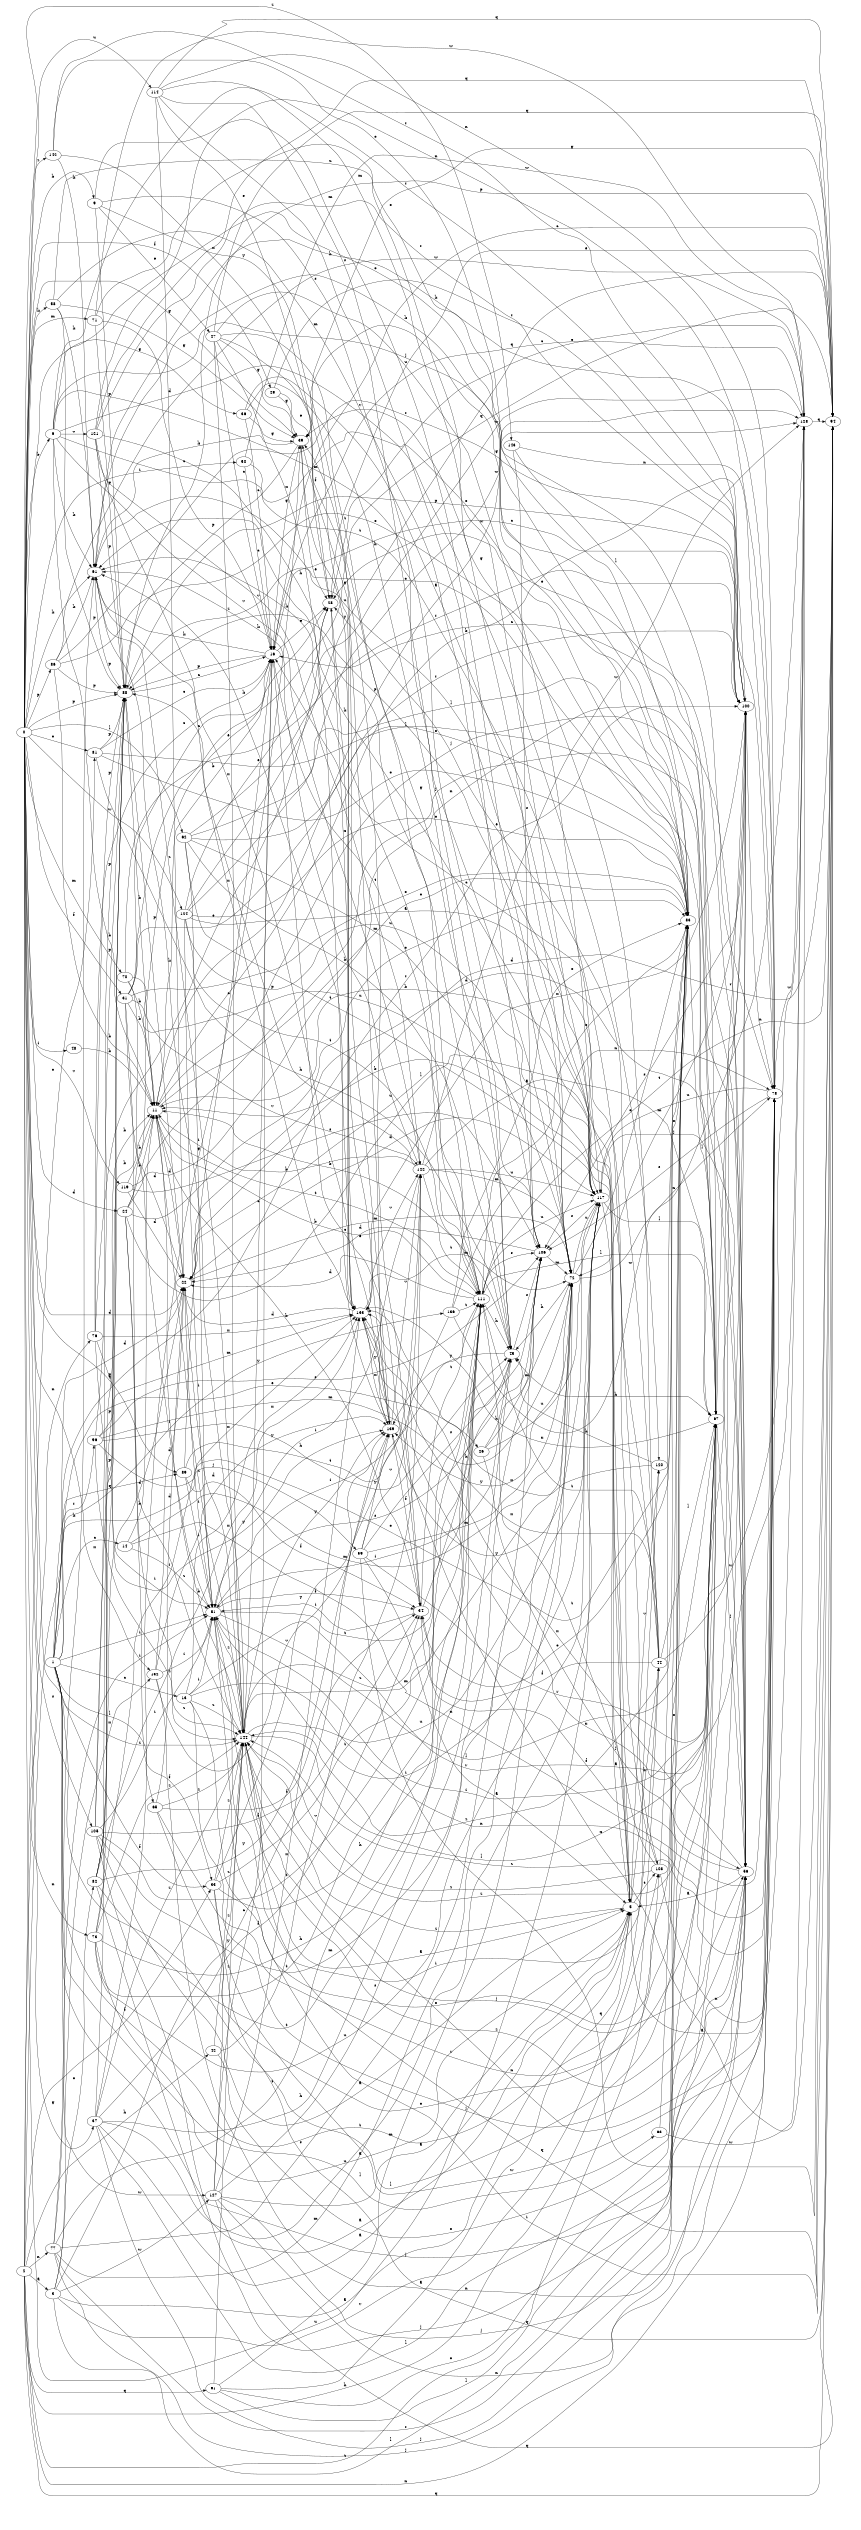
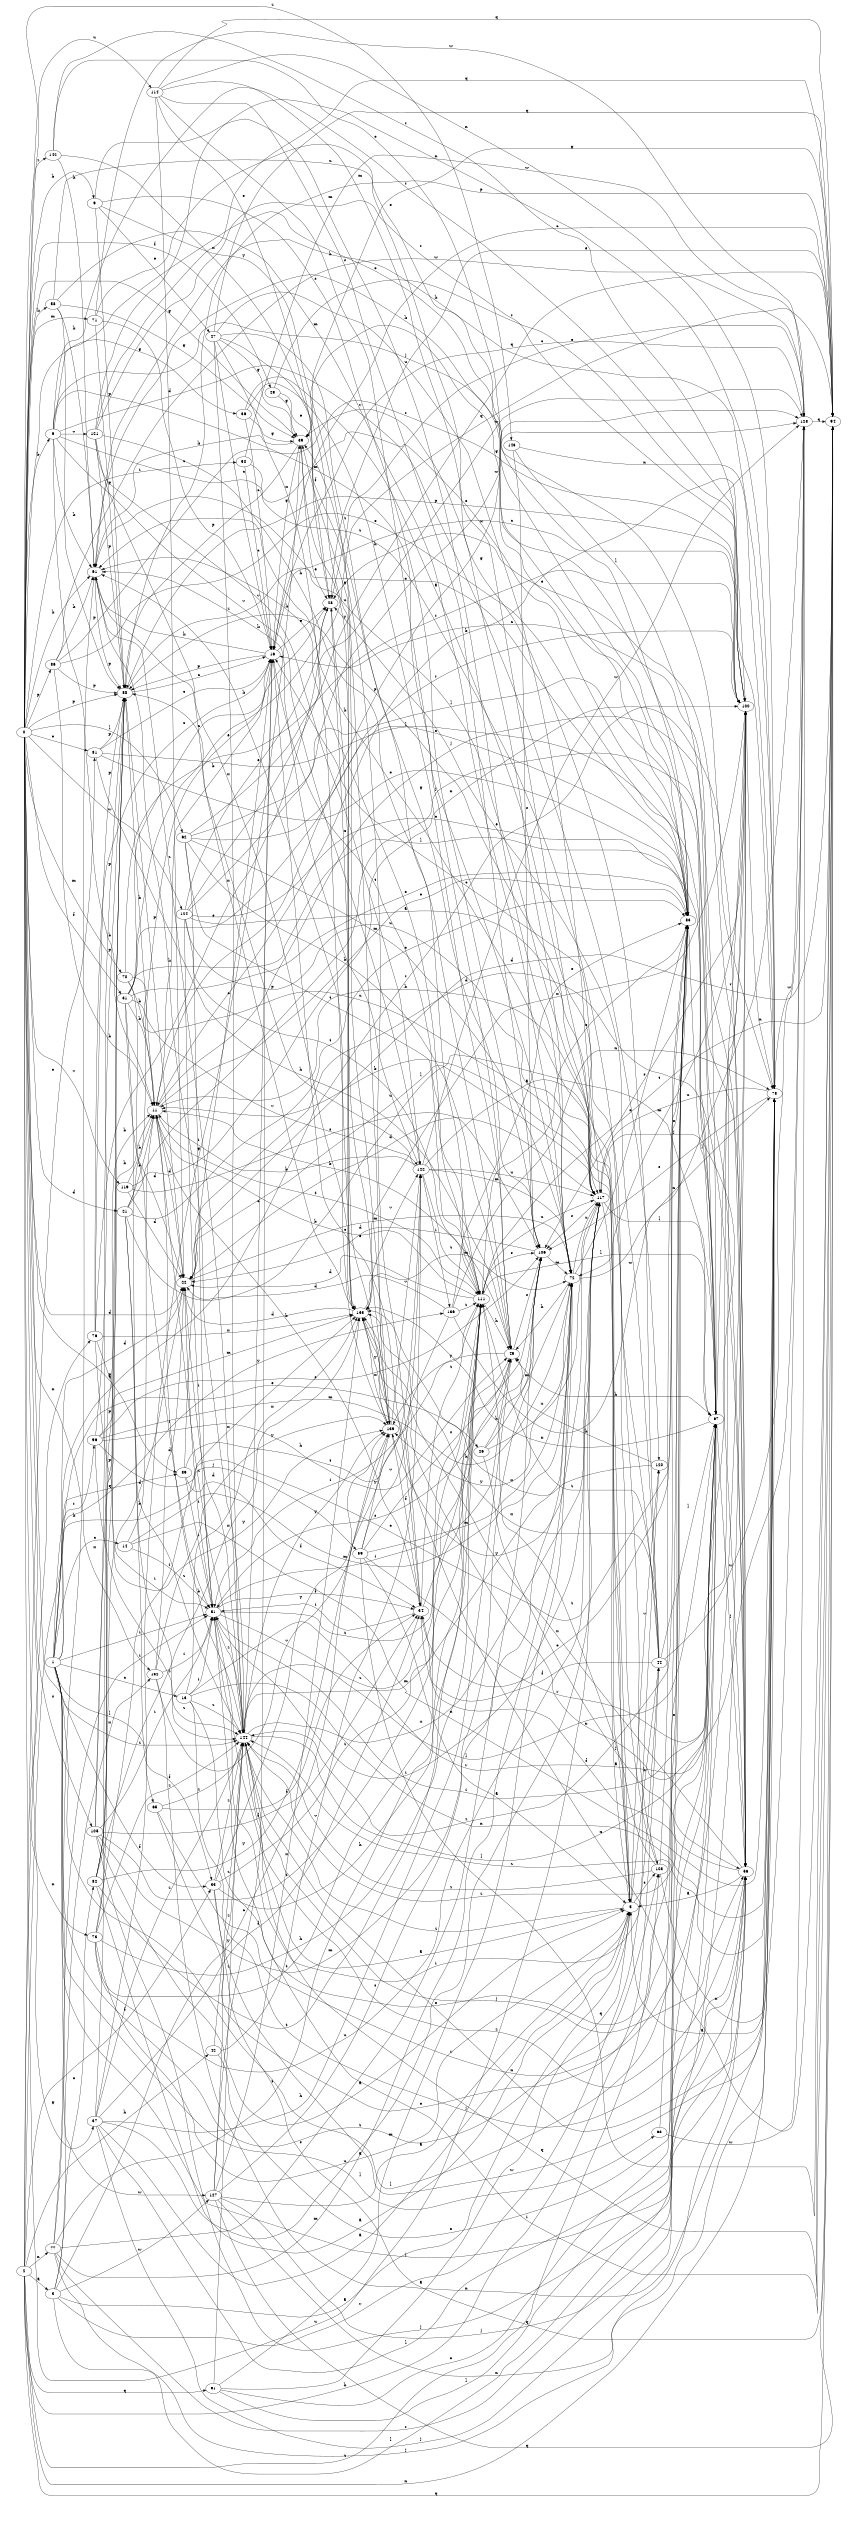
edge "31" -> "67": added, label "l"
node "48": removed
node "24": label "24" -> "21"
edge "122" -> "51": now "122" -> "136"
edge "65" -> "22": now "136" -> "22"
